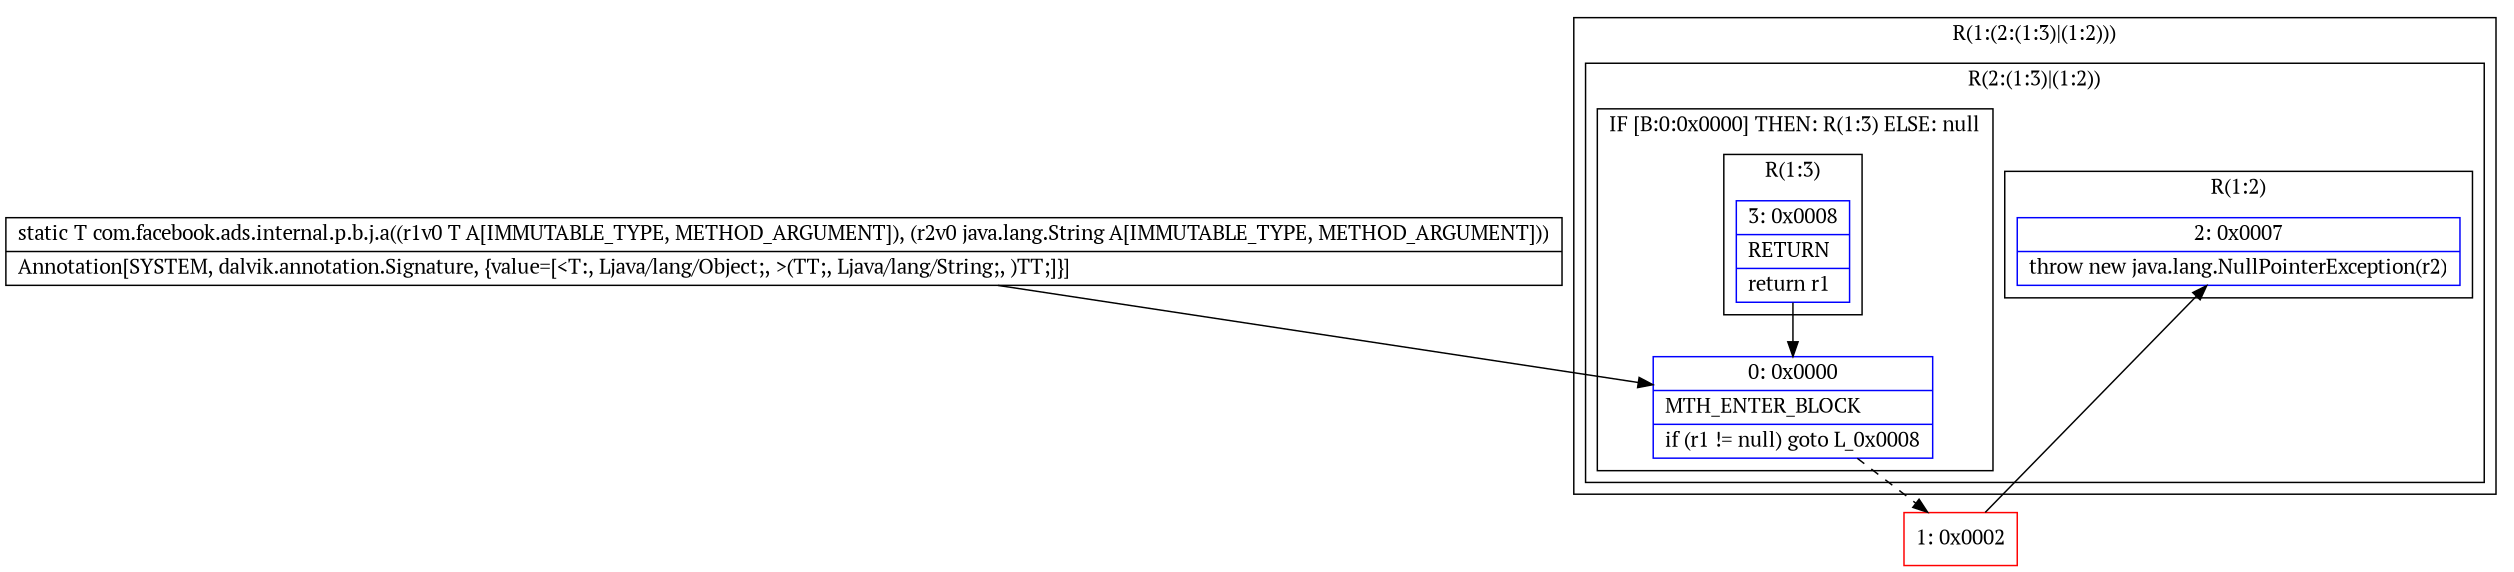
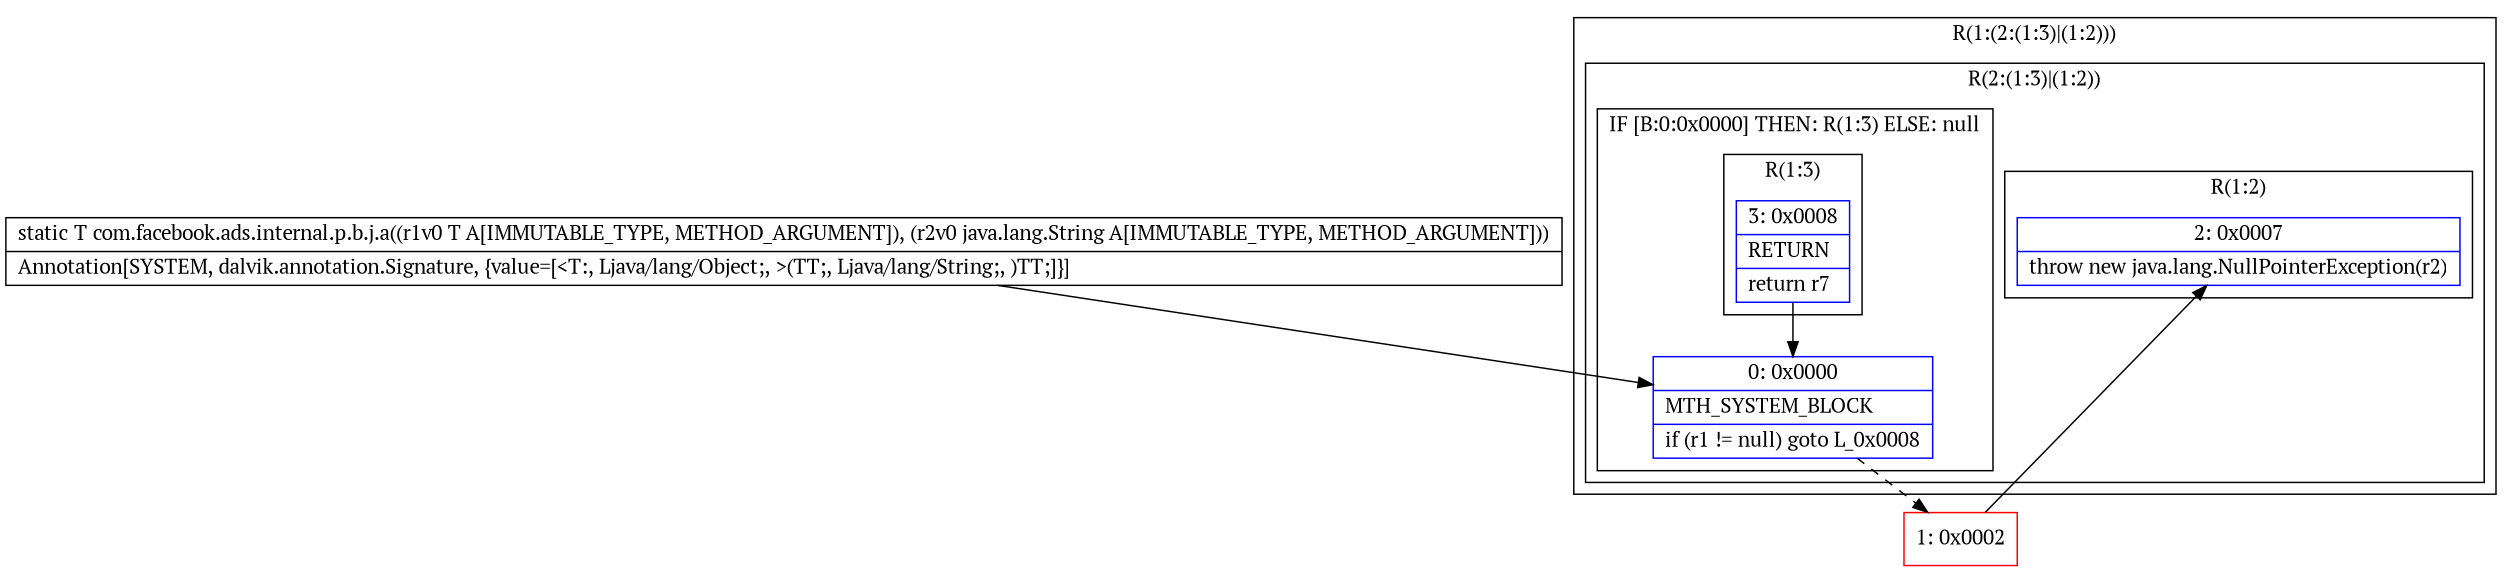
node "3: 0x0008": text "return r1" -> "return r7"
node "0: 0x0000": text "MTH_ENTER_BLOCK" -> "MTH_SYSTEM_BLOCK"
